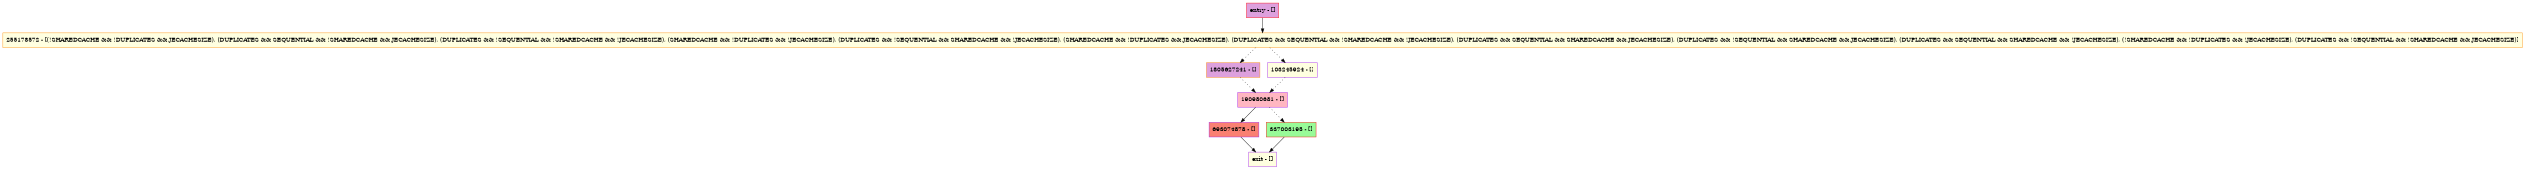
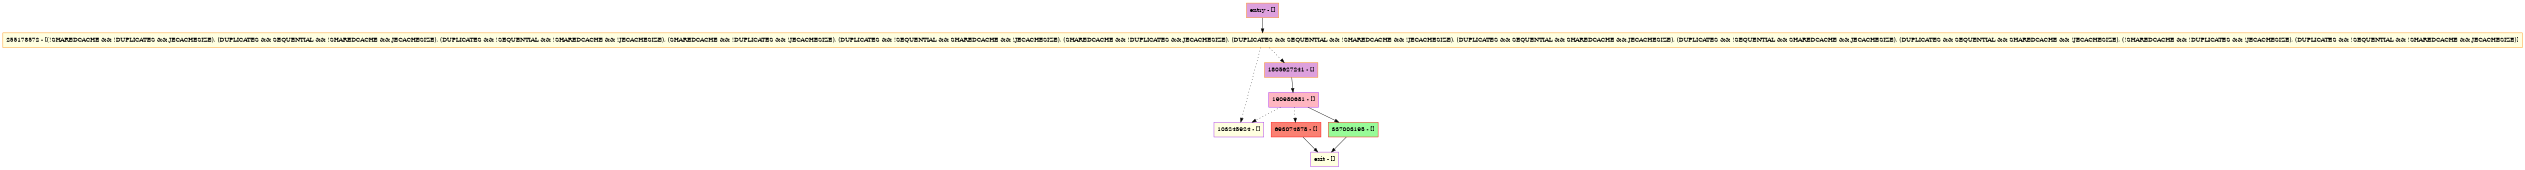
node "entry - []": color red -> darkorange
edge "1805627241 - []" -> "190980681 - []": style dotted -> solid
edge "103245924 - []" -> "190980681 - []": reversed
edge "190980681 - []" -> "693074878 - []": style solid -> dotted
edge "190980681 - []" -> "337003195 - []": style dotted -> solid
node "693074878 - []": color purple -> red
